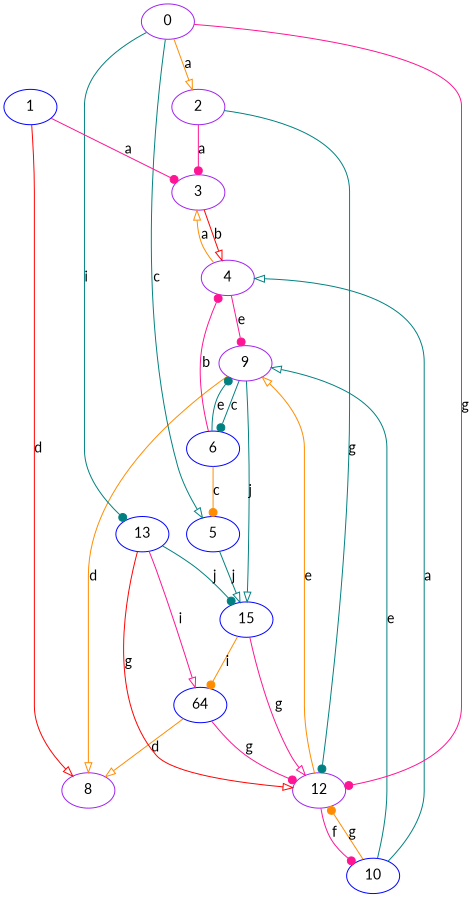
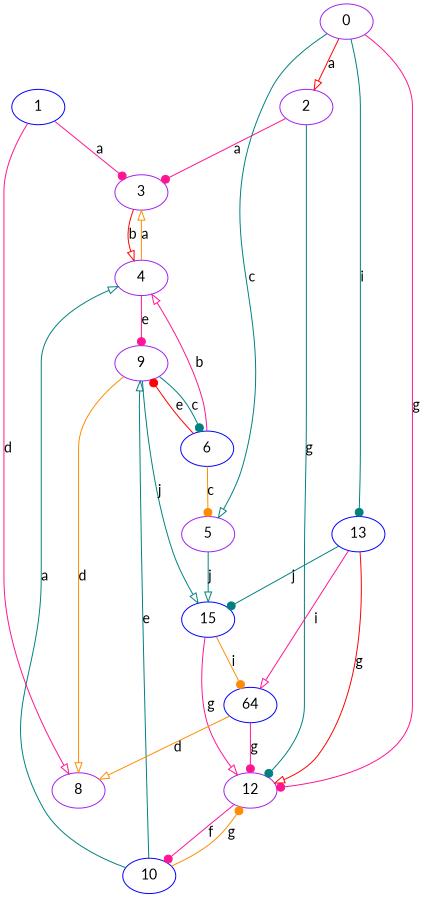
edge "0" -> "2": color darkorange -> red
edge "6" -> "4": arrowhead dot -> onormal
edge "6" -> "9": color teal -> red
edge "1" -> "8": color red -> deeppink
node "5": color blue -> purple
edge "12" -> "9": removed, label "e"
